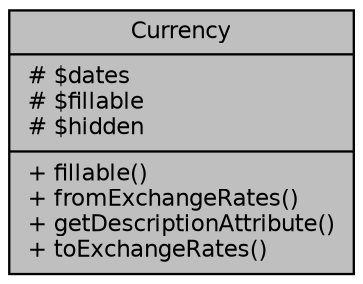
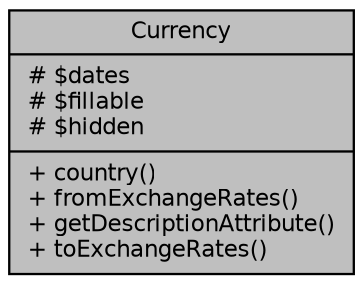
node "Currency": text "+ fillable()" -> "+ country()"
